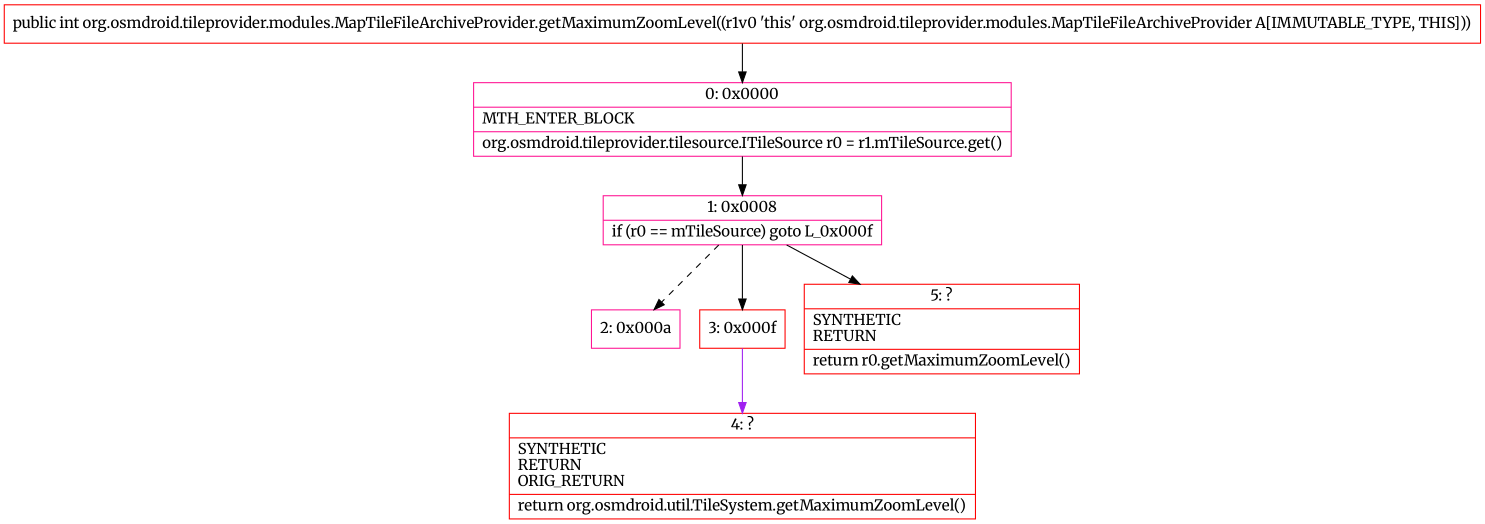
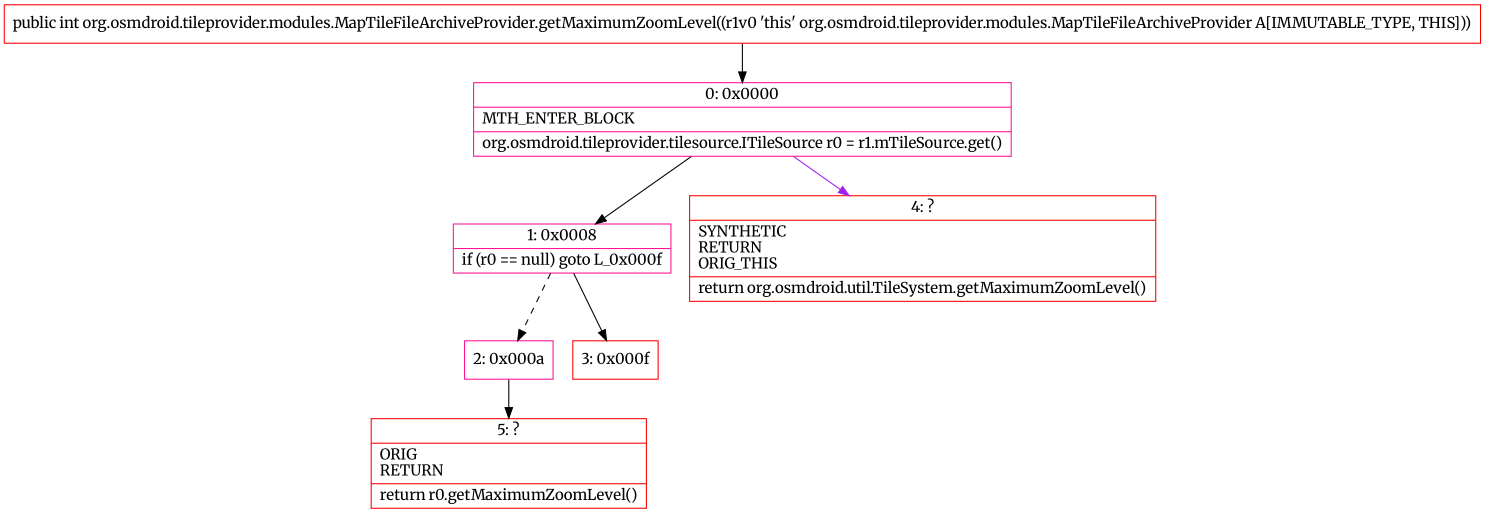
node "1: 0x0008": text "if (r0 == mTileSource) goto L_0x000f" -> "if (r0 == null) goto L_0x000f"
edge "1: 0x0008" -> "5: ?": now "2: 0x000a" -> "5: ?"
node "5: ?": text "SYNTHETIC" -> "ORIG"
edge "3: 0x000f" -> "4: ?": now "0: 0x0000" -> "4: ?"
node "4: ?": text "ORIG_RETURN" -> "ORIG_THIS"
